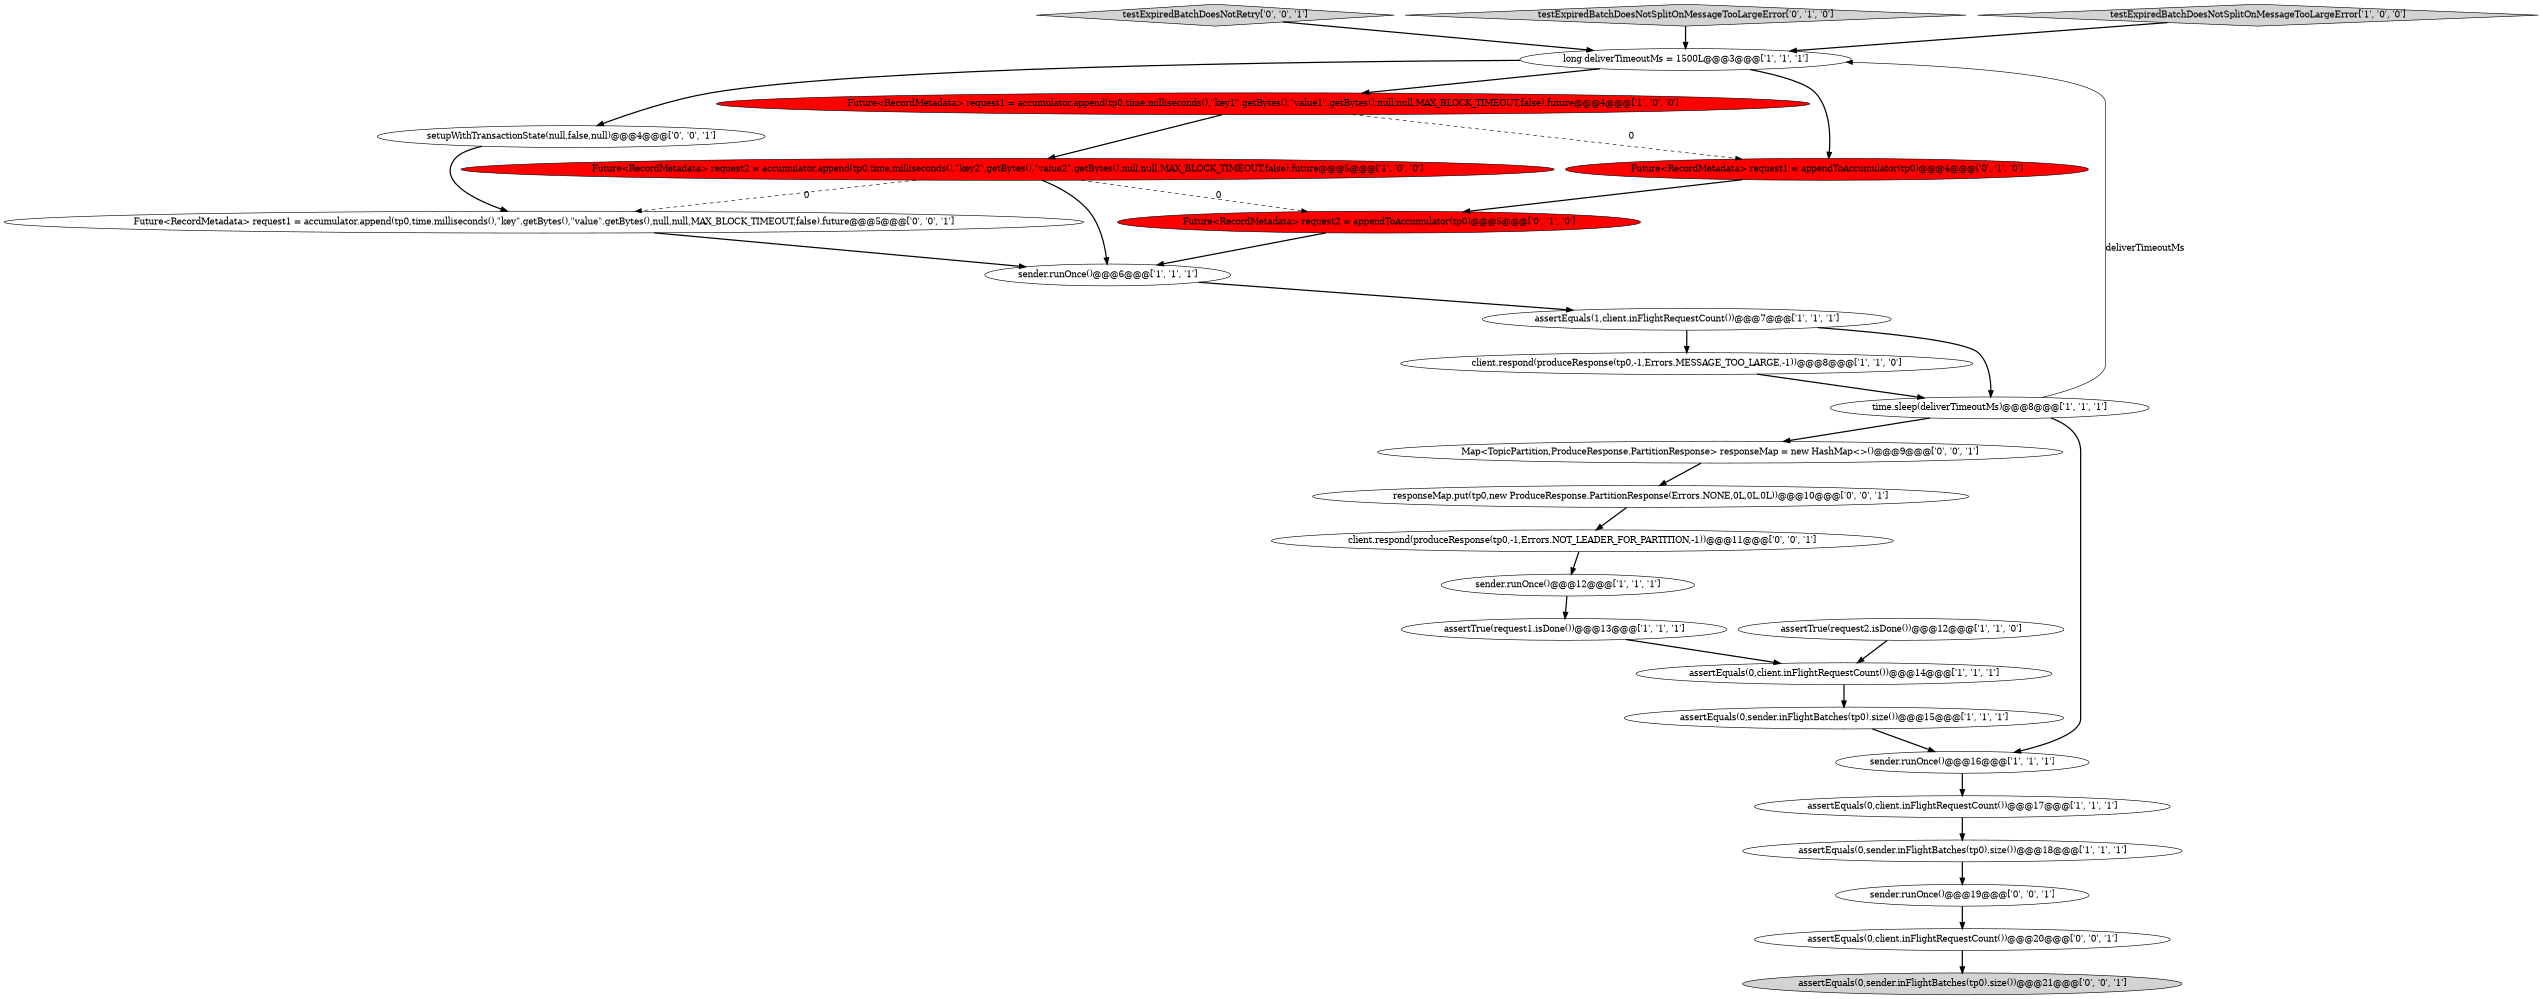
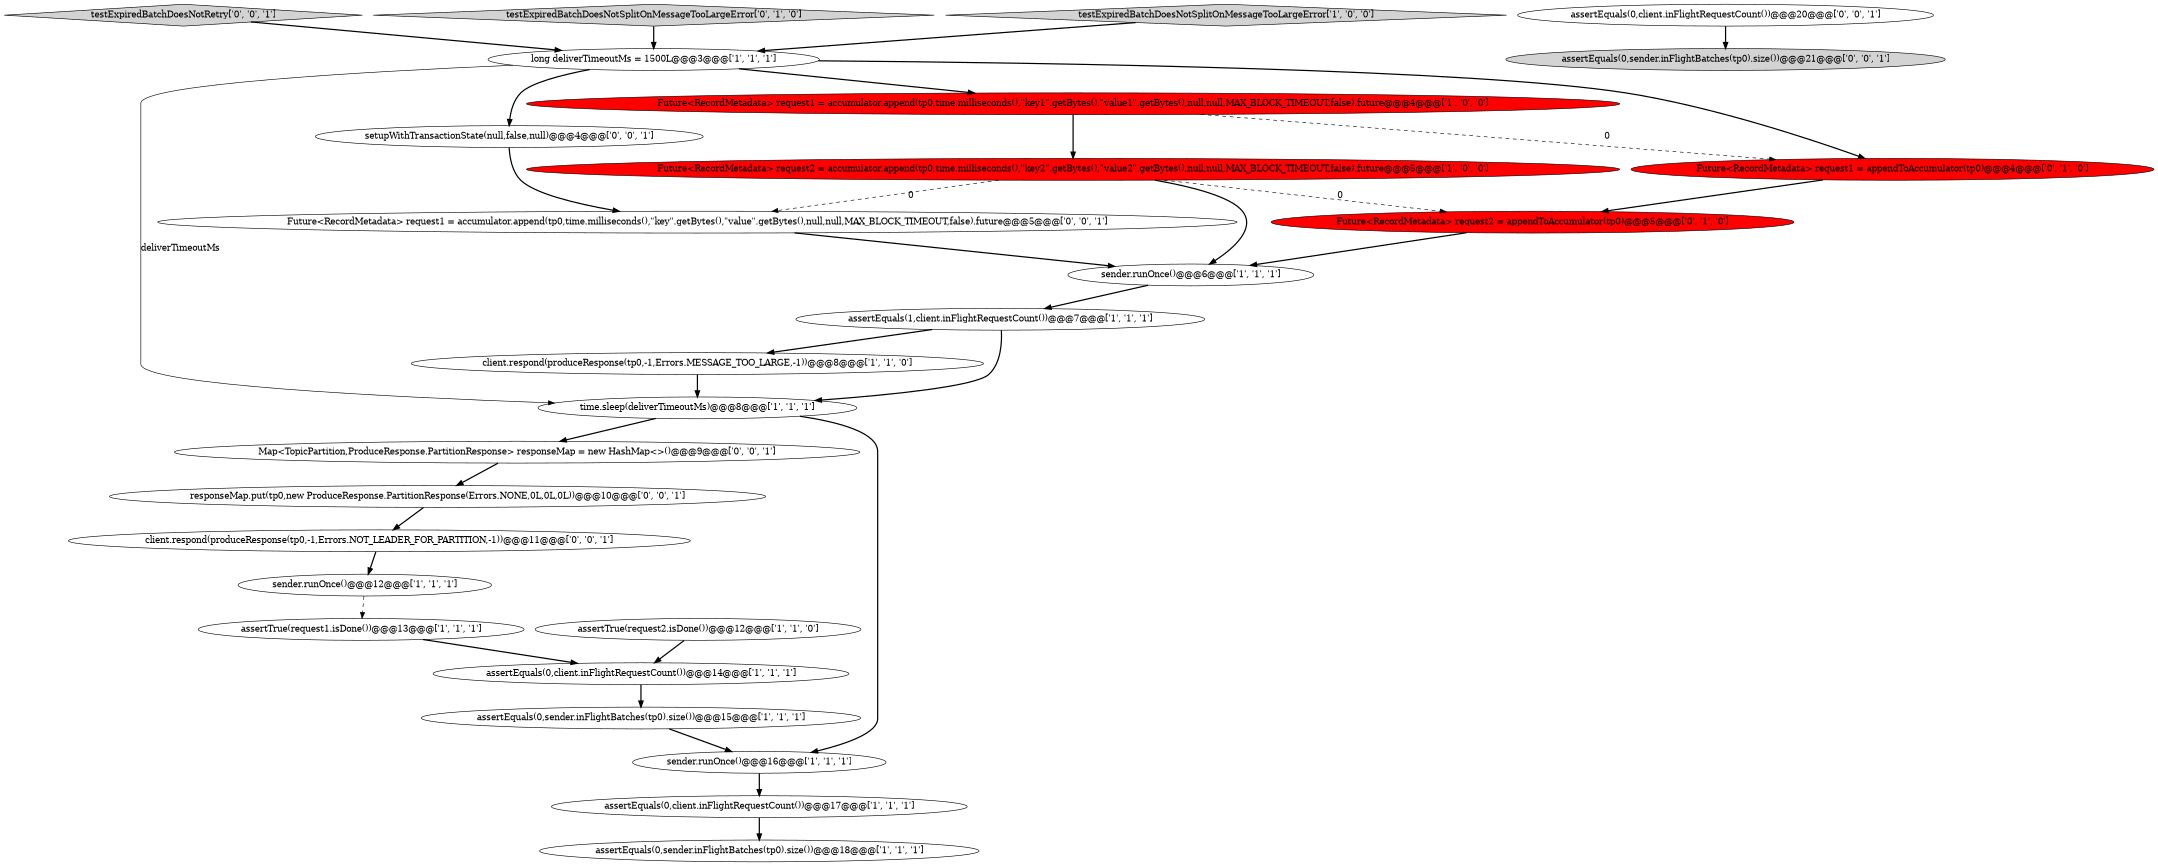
edge "time.sleep(deliverTimeoutMs)@@@8@@@['1', '1', '1']" -> "long deliverTimeoutMs = 1500L@@@3@@@['1', '1', '1']": reversed
edge "sender.runOnce()@@@12@@@['1', '1', '1']" -> "assertTrue(request1.isDone())@@@13@@@['1', '1', '1']": style bold -> dashed
node "sender.runOnce()@@@19@@@['0', '0', '1']": removed
